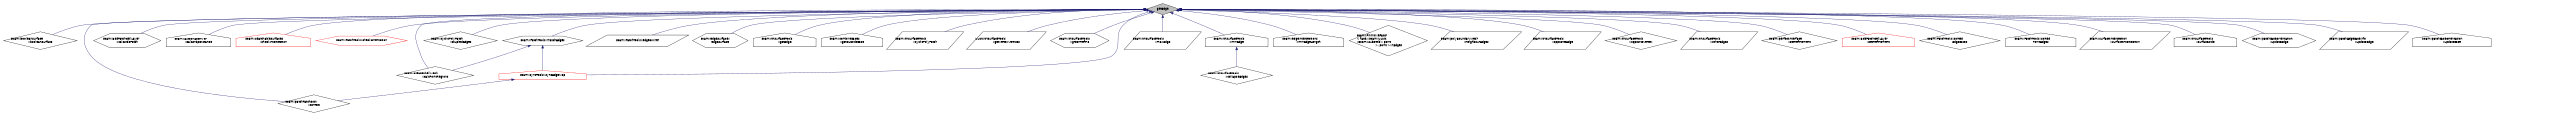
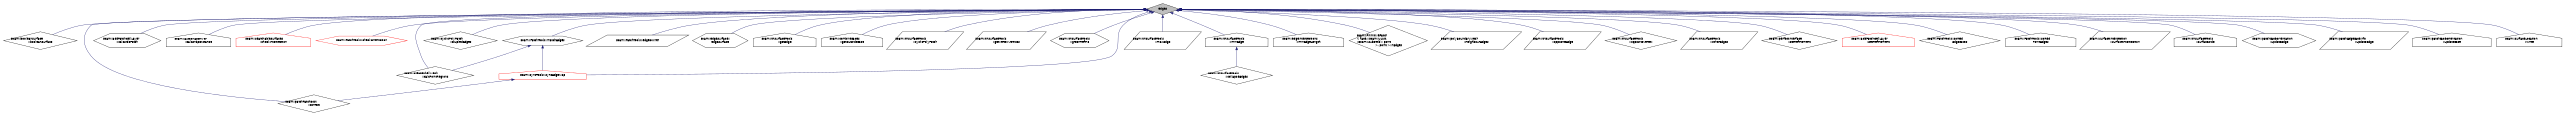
node "getEdge": label "getEdge" -> "edges"
node "UList::triSurfaceTools ::getVertexVertices": label "UList::triSurfaceTools ::getVertexVertices" -> "Foam::triSurfaceTools ::getVertexVertices"
node "Foam::surfaceLocation ::write": added
